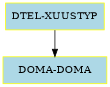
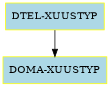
node "DOMA-DOMA": label "DOMA-DOMA" -> "DOMA-XUUSTYP"
